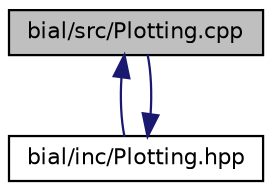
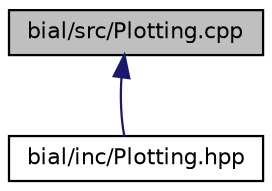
edge "bial/src/Plotting.cpp" -> "bial/inc/Plotting.hpp": removed
